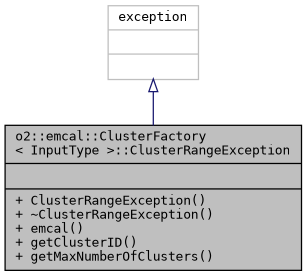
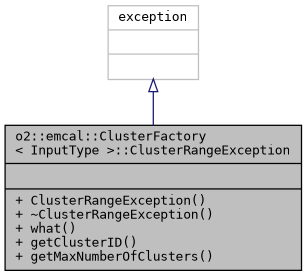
node "o2::emcal::ClusterFactory": text "+ emcal()" -> "+ what()"
